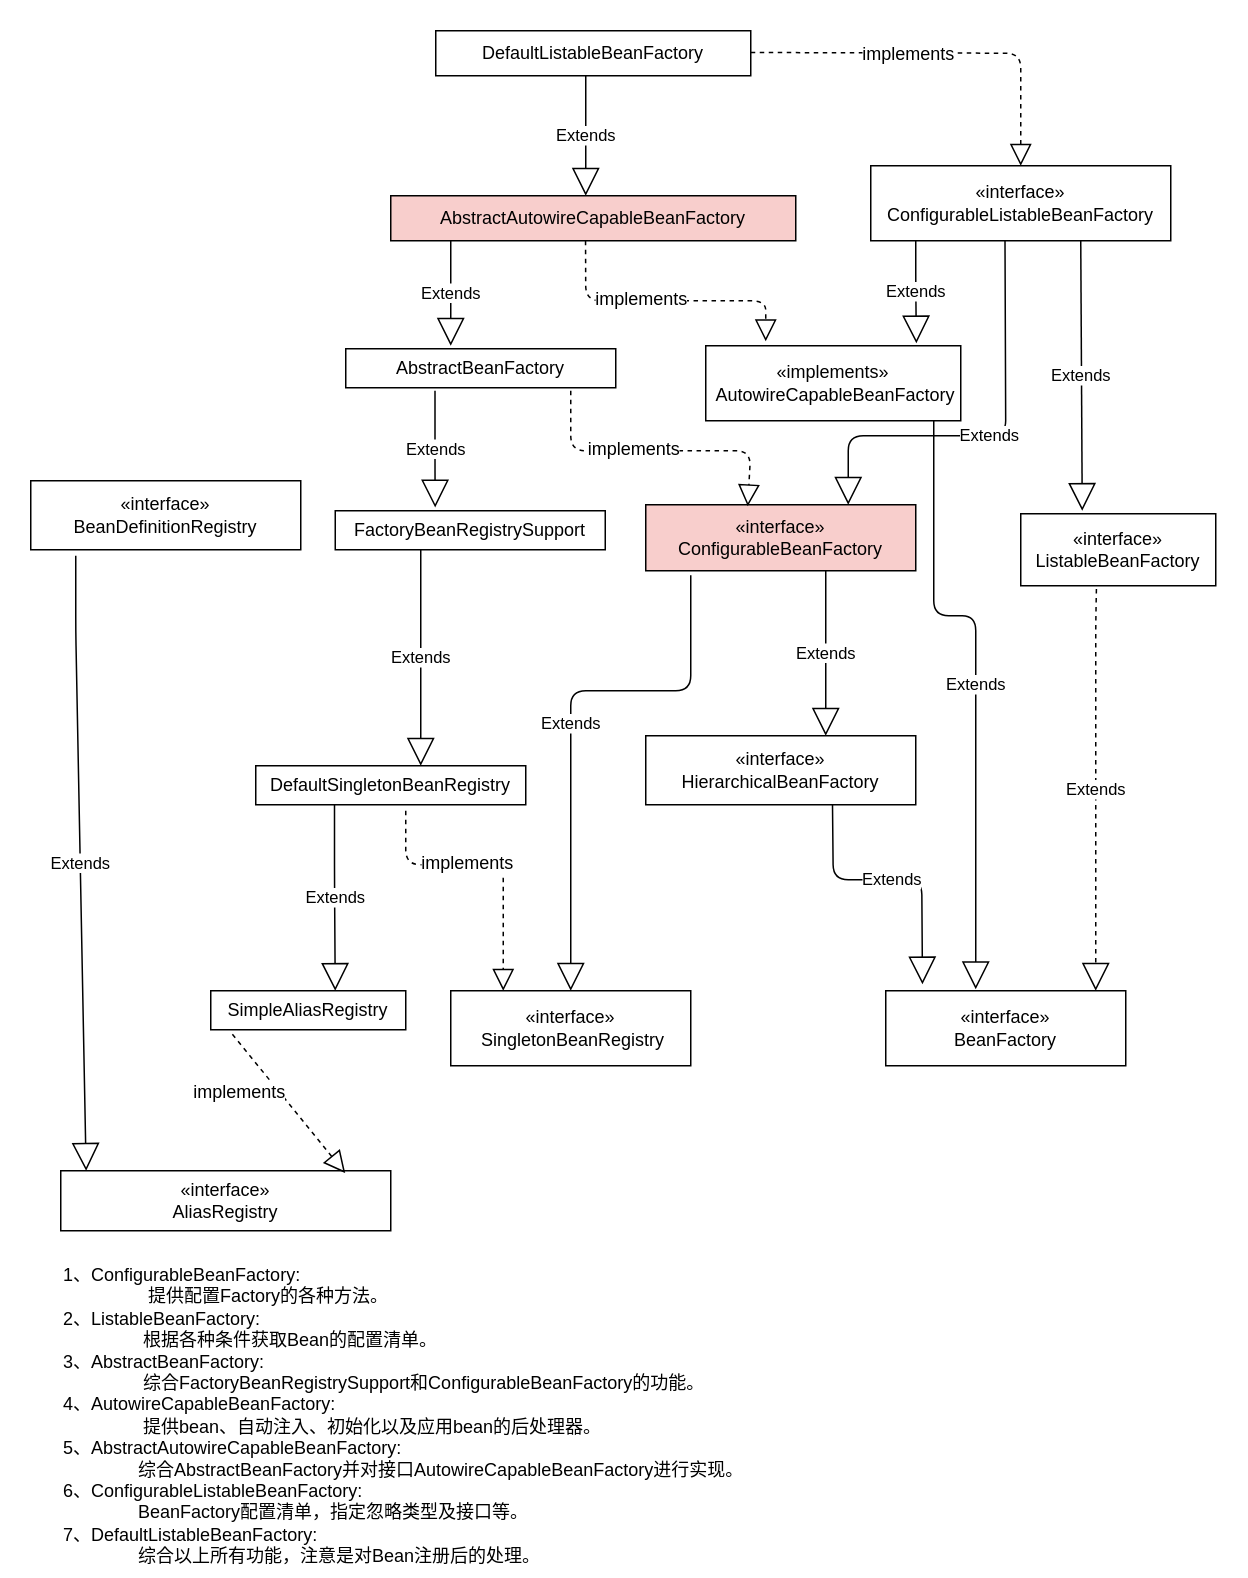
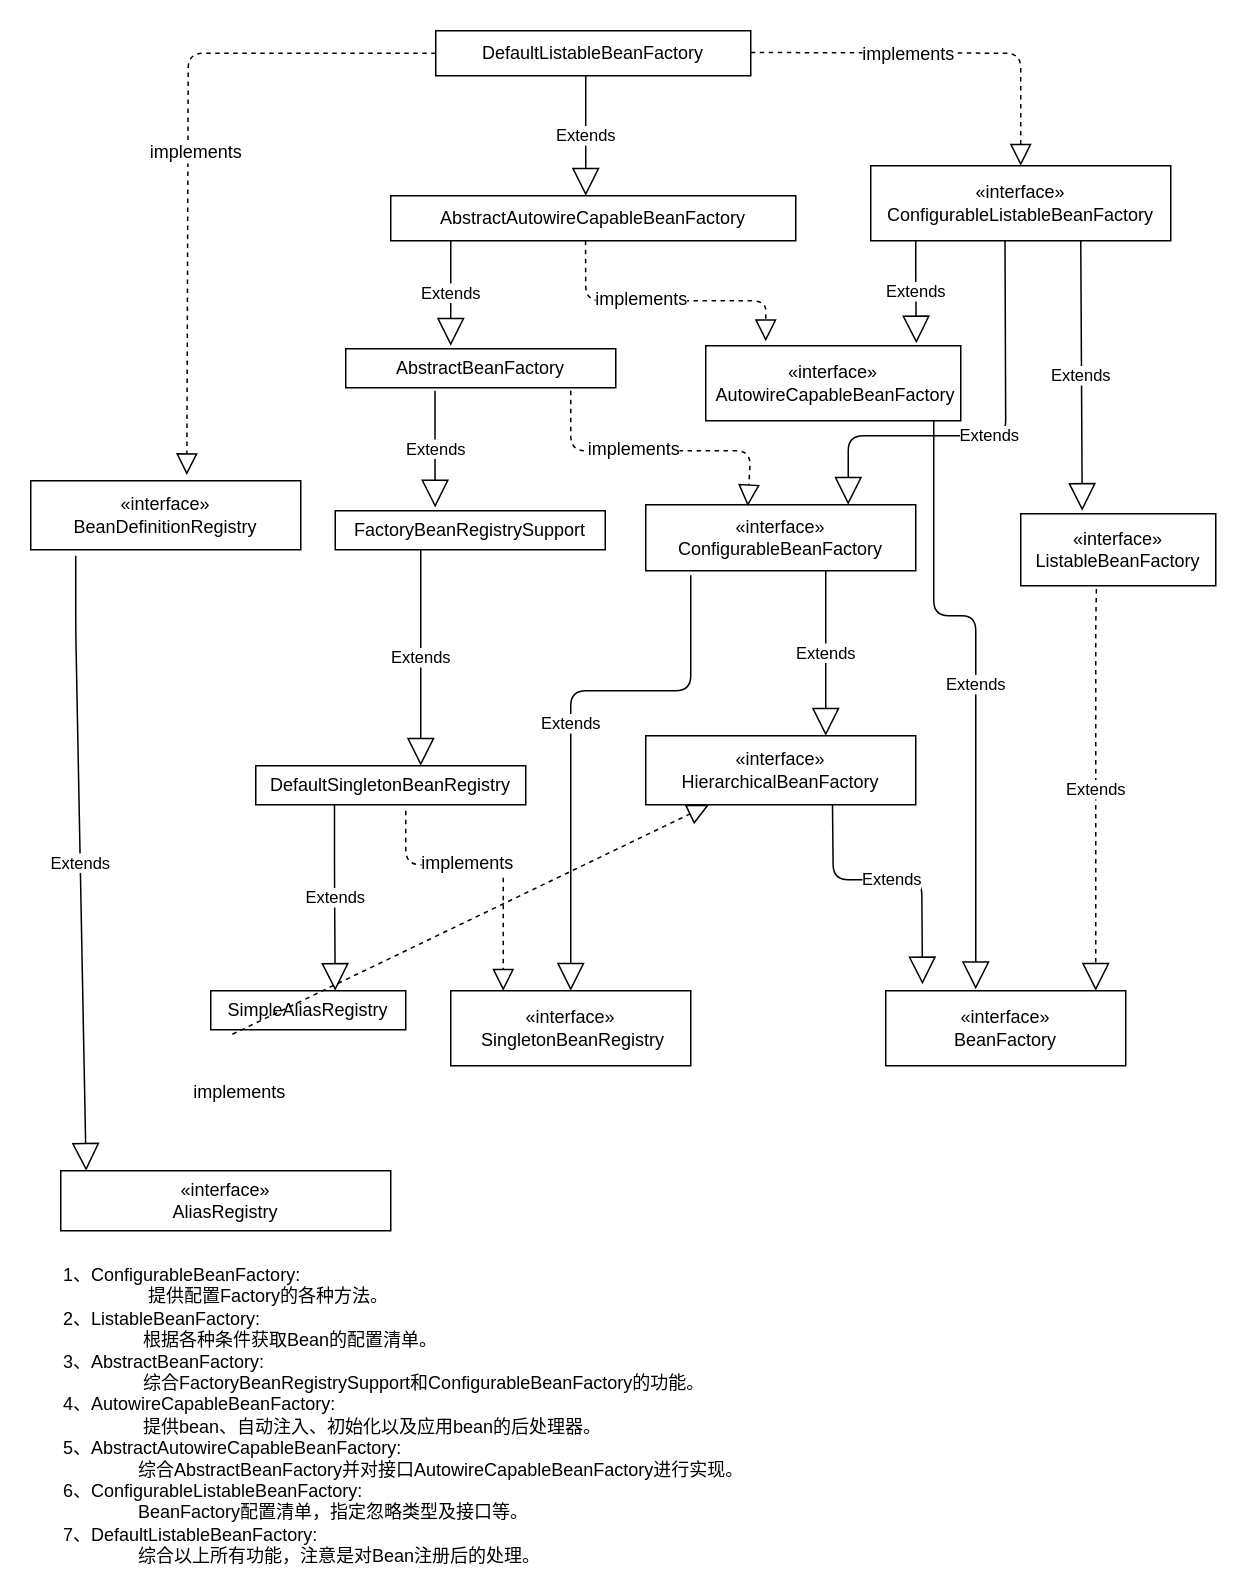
edge "DefaultListableBeanFactory" -> "«interface» BeanDefinitionRegistry": added, label "implements"
node "AbstractAutowireCapableBeanFactory": fillcolor #f8cecc -> #ffffff
node "«implements» AutowireCapableBeanFactory": label "«implements» AutowireCapableBeanFactory" -> "«interface» AutowireCapableBeanFactory"
node "«interface» ConfigurableBeanFactory": fillcolor #f8cecc -> #ffffff
edge "SimpleAliasRegistry" -> "«interface» AliasRegistry": now "SimpleAliasRegistry" -> "«interface» HierarchicalBeanFactory"
